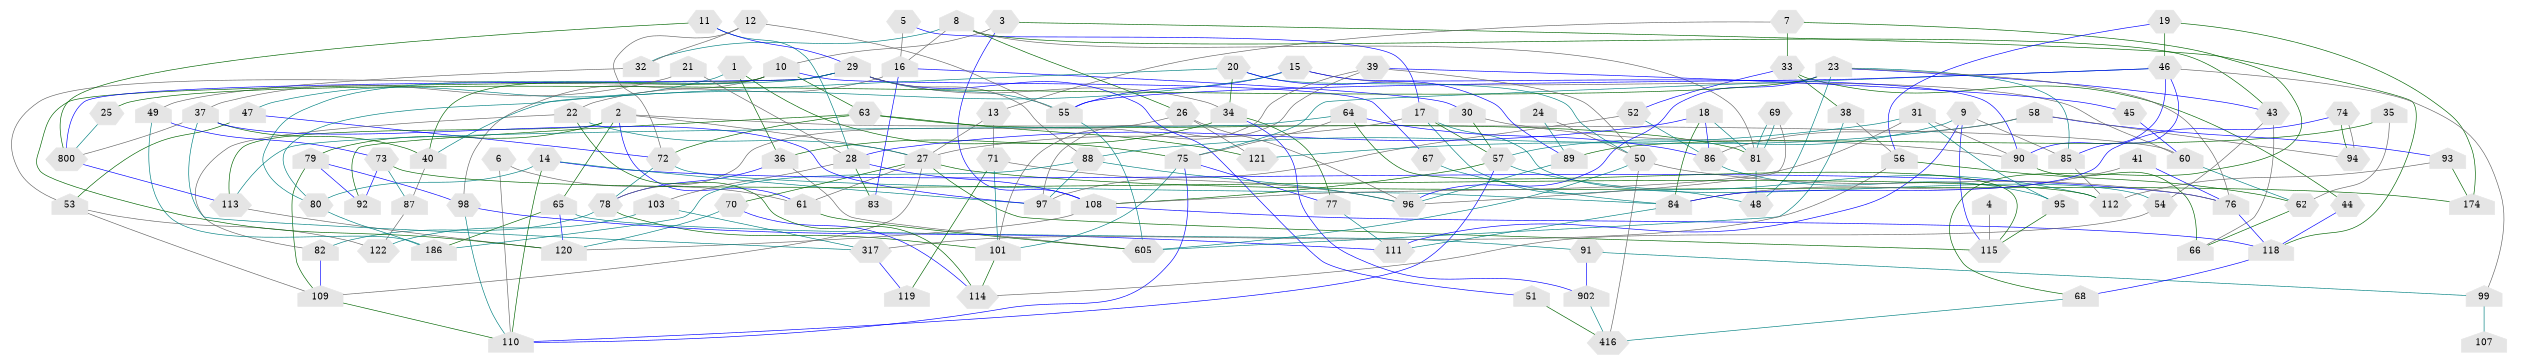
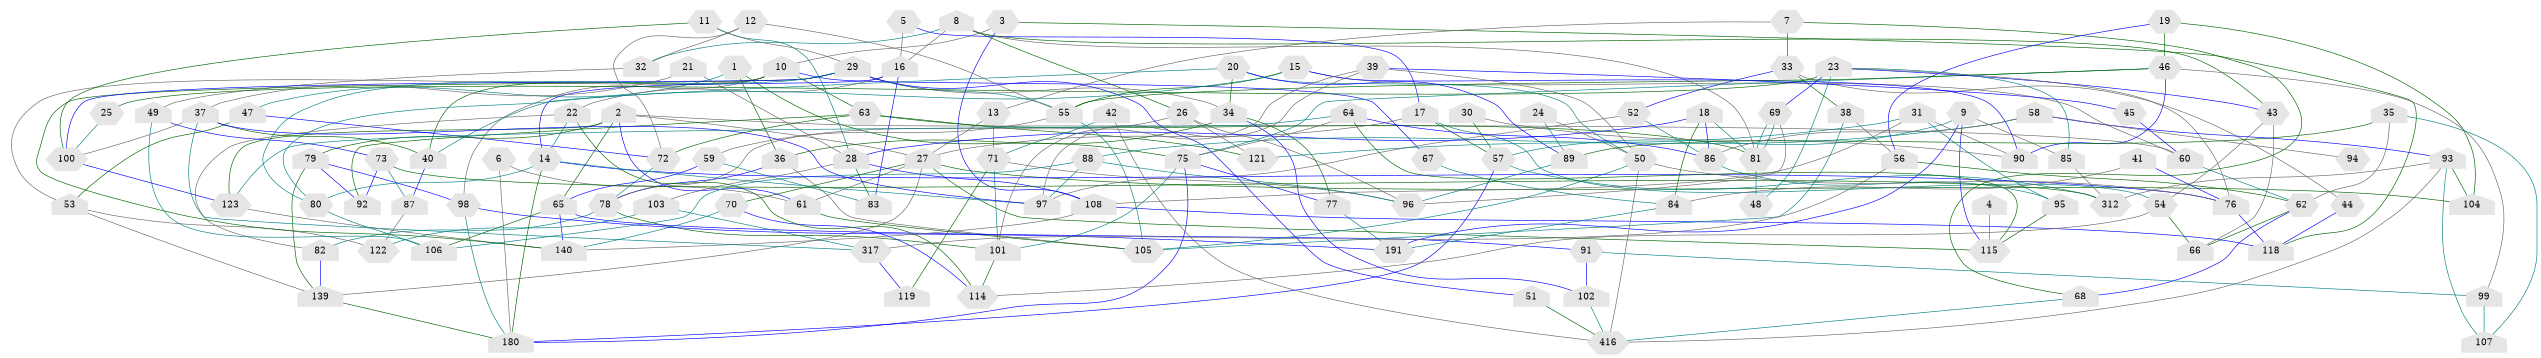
edge "11" -- "29": color blue -> gray40
edge "16" -- "30": now "16" -- "14"
edge "46" -- "55": color blue -> darkgreen
edge "33" -- "44": color darkgreen -> gray40
edge "15" -- "55": color blue -> darkgreen
edge "29" -- "88": removed
node "42": added
node "74": removed
edge "46" -- "85": removed
edge "22" -- "27": now "22" -- "14"
node "800": label "800" -> "100"
node "59": added
edge "23" -- "96": now "23" -- "69"
edge "90" -- "66": now "54" -- "66"
edge "40" -- "87": color gray40 -> blue
edge "72" -- "84": removed
edge "57" -- "108": removed
edge "35" -- "107": added
edge "17" -- "48": removed
node "113": label "113" -> "123"
node "112": label "112" -> "312"
node "174": label "174" -> "104"
edge "65" -- "91": color teal -> blue
node "186": label "186" -> "106"
node "120": label "120" -> "140"
node "605": label "605" -> "105"
node "111": label "111" -> "191"
edge "93" -- "107": added
edge "118" -- "68": now "62" -- "68"
node "109": label "109" -> "139"
node "902": label "902" -> "102"
edge "93" -- "416": added
node "110": label "110" -> "180"
